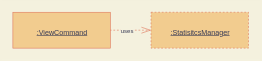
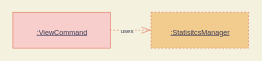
node ":ViewCommand": fillcolor #f2cc8f -> #f8cecc
